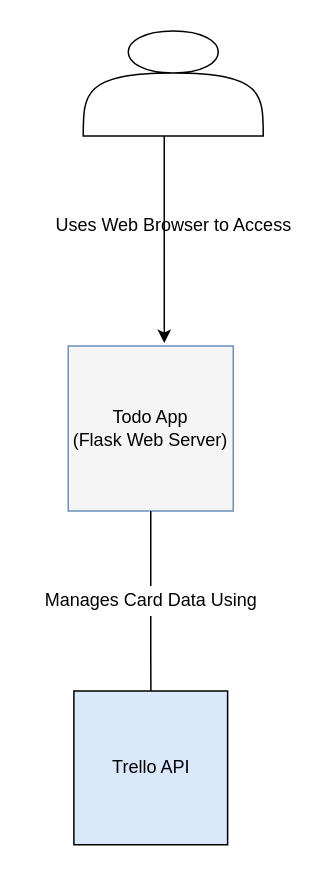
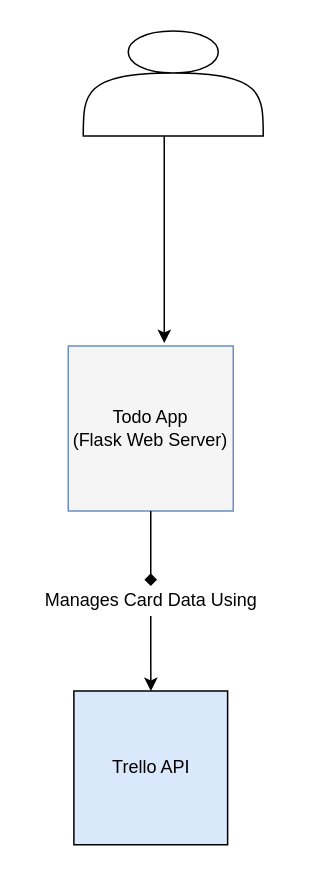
node "Uses Web Browser to Access": removed
edge "Todo App (Flask Web Server)" -- "Manages Card Data Using": arrowhead none -> diamond
edge "Manages Card Data Using" -- "Trello API": arrowhead none -> classic
